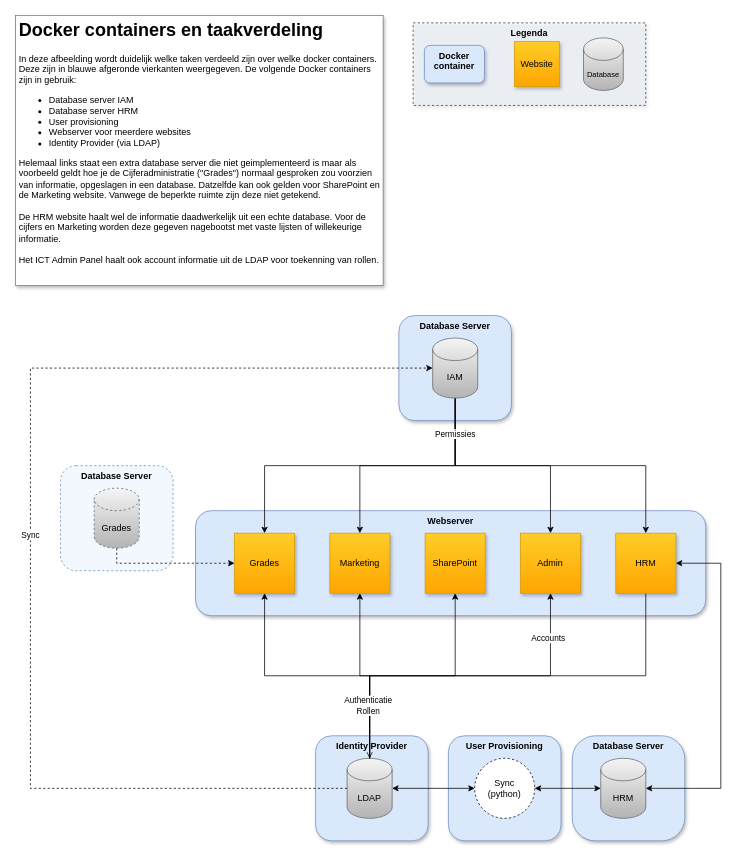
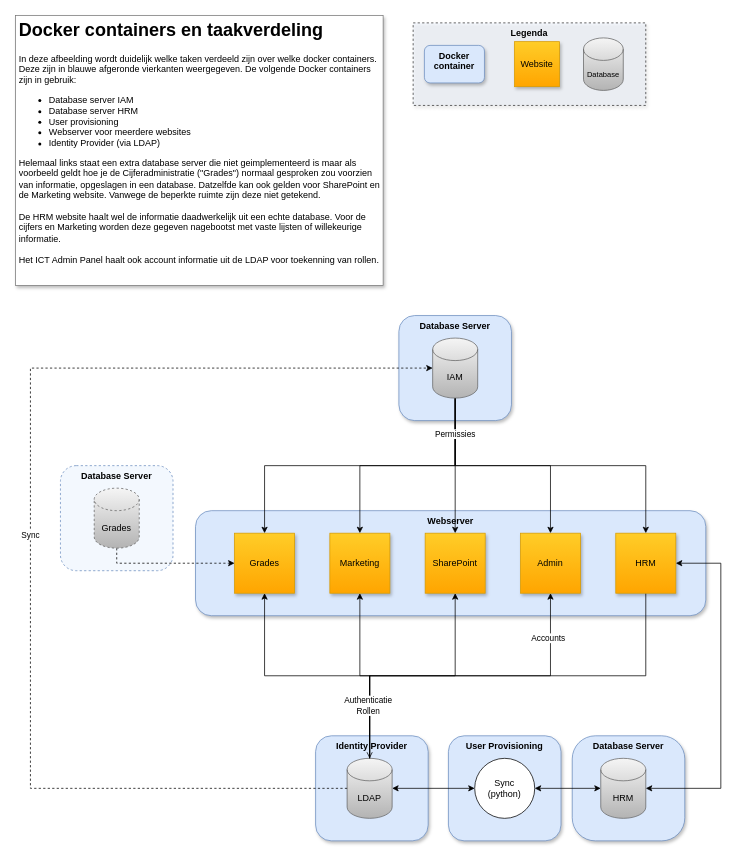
edge "IAM" -> "SharePoint": added
node "Sync (python)": style dashed -> solid
